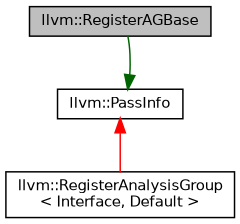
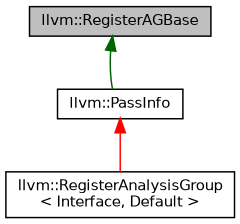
edge "llvm::RegisterAGBase" -> "llvm::PassInfo": reversed
